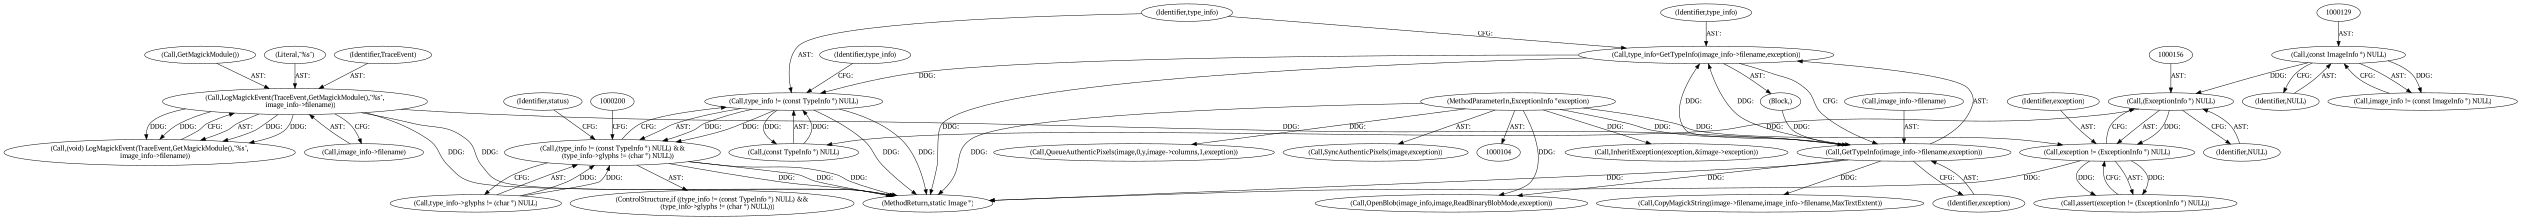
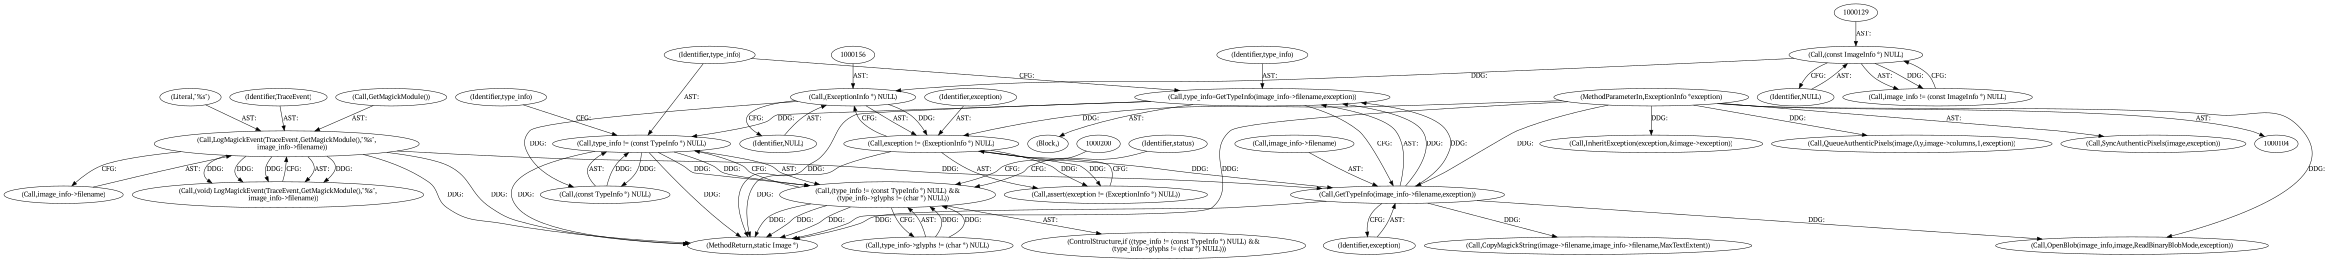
edge "(Block,)" -> "(Call,GetTypeInfo(image_info->filename,exception))": now "(Call,exception != (ExceptionInfo *) NULL)" -> "(Call,GetTypeInfo(image_info->filename,exception))"
